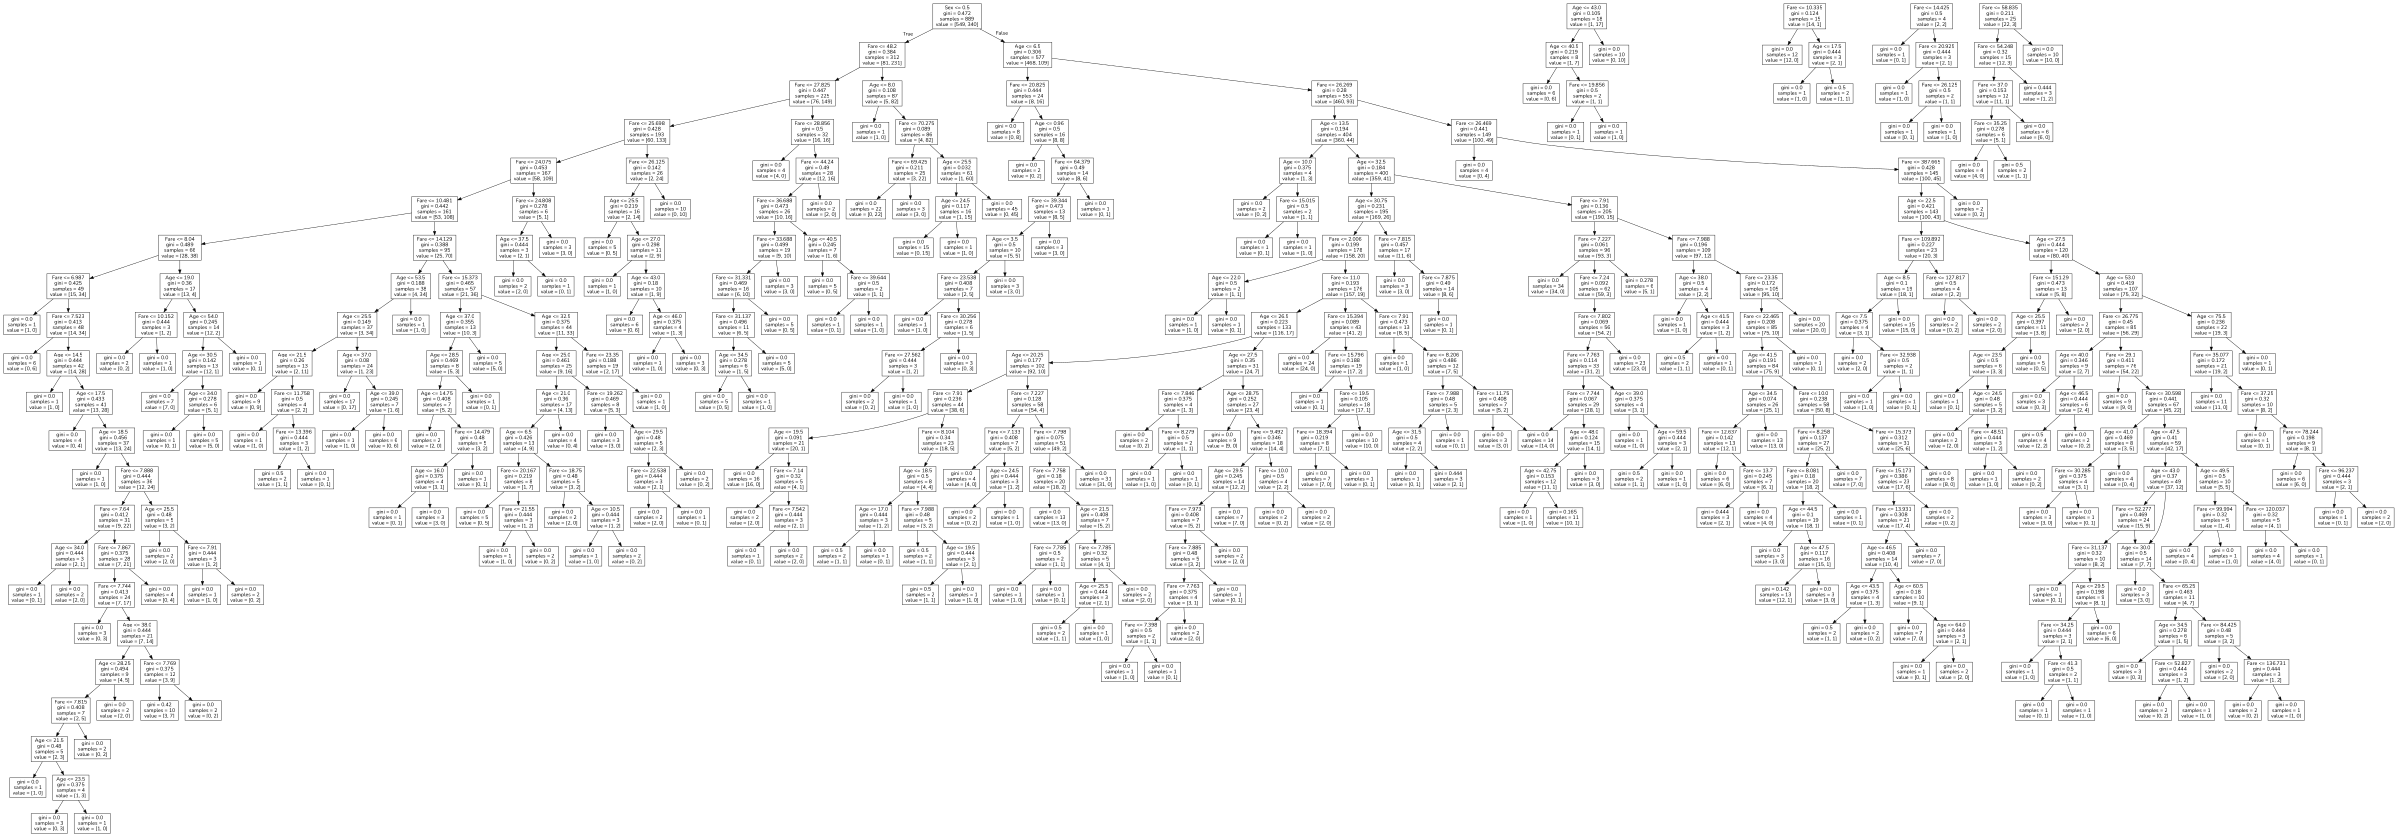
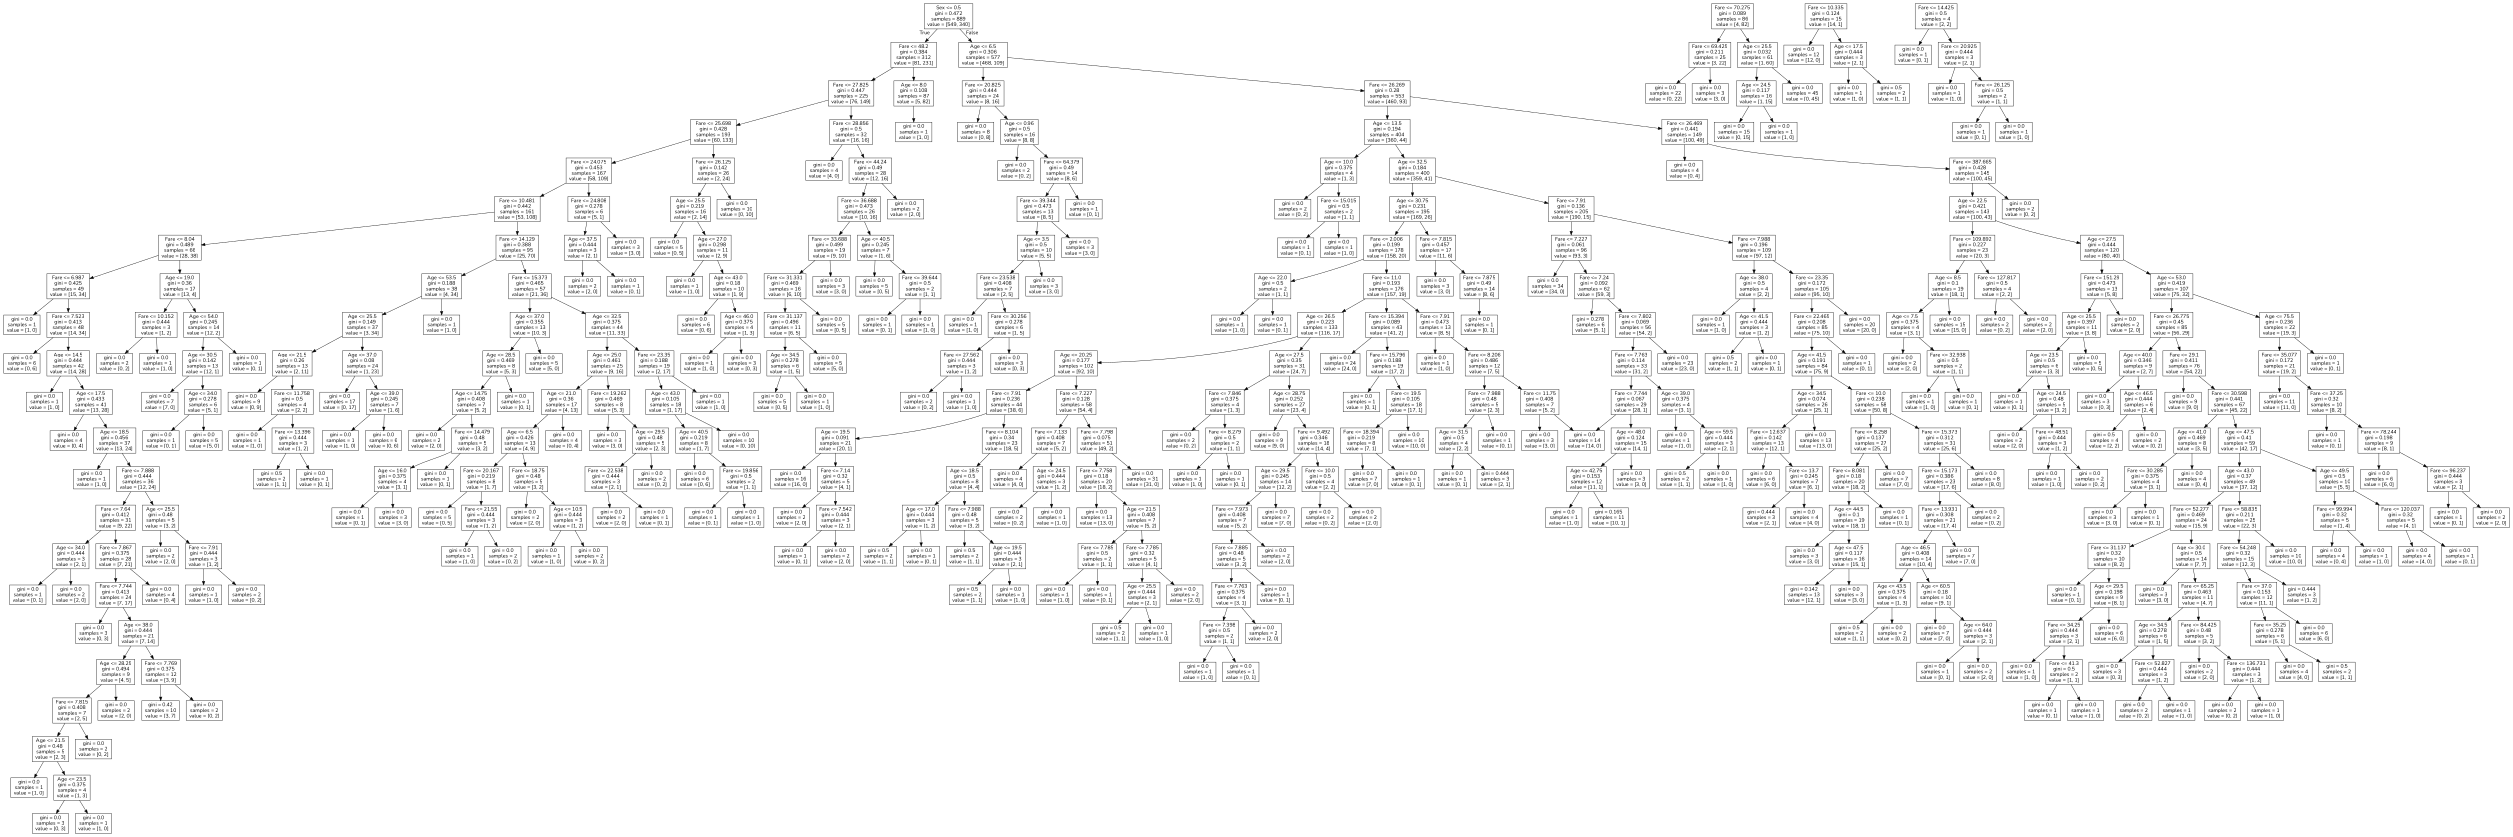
edge "Age <= 8.0 gini = 0.108 samples = 87 value = [5, 82]" -> "Fare <= 70.275 gini = 0.089 samples = 86 value = [4, 82]": removed
edge "Fare <= 7.227 gini = 0.061 samples = 96 value = [93, 3]" -> "gini = 0.278 samples = 6 value = [5, 1]": now "Fare <= 7.24 gini = 0.092 samples = 62 value = [59, 3]" -> "gini = 0.278 samples = 6 value = [5, 1]"
edge "Fare <= 23.35 gini = 0.188 samples = 19 value = [2, 17]" -> "Age <= 43.0 gini = 0.105 samples = 18 value = [1, 17]": added
edge "Age <= 43.0 gini = 0.37 samples = 49 value = [37, 12]" -> "Age <= 30.0 gini = 0.5 samples = 14 value = [7, 7]": now "Age <= 43.0 gini = 0.37 samples = 49 value = [37, 12]" -> "Fare <= 58.835 gini = 0.211 samples = 25 value = [22, 3]"
